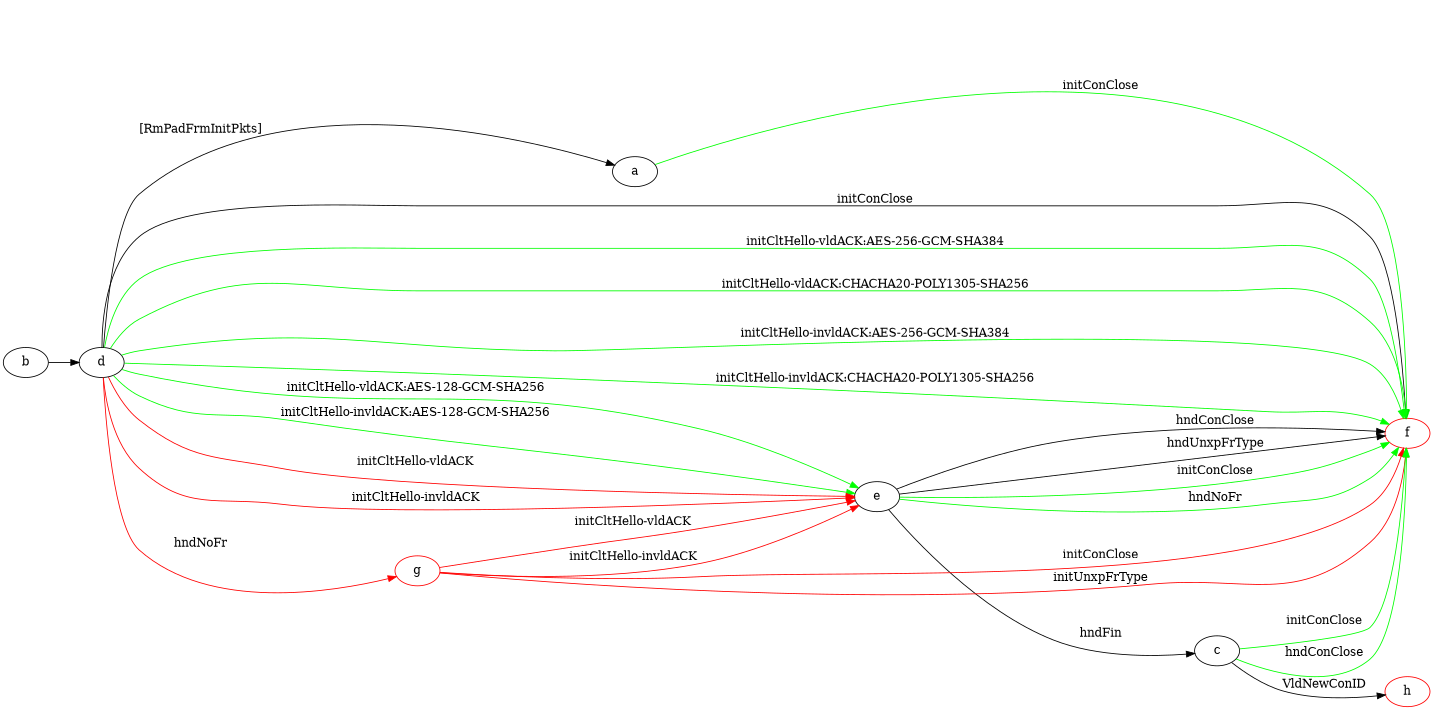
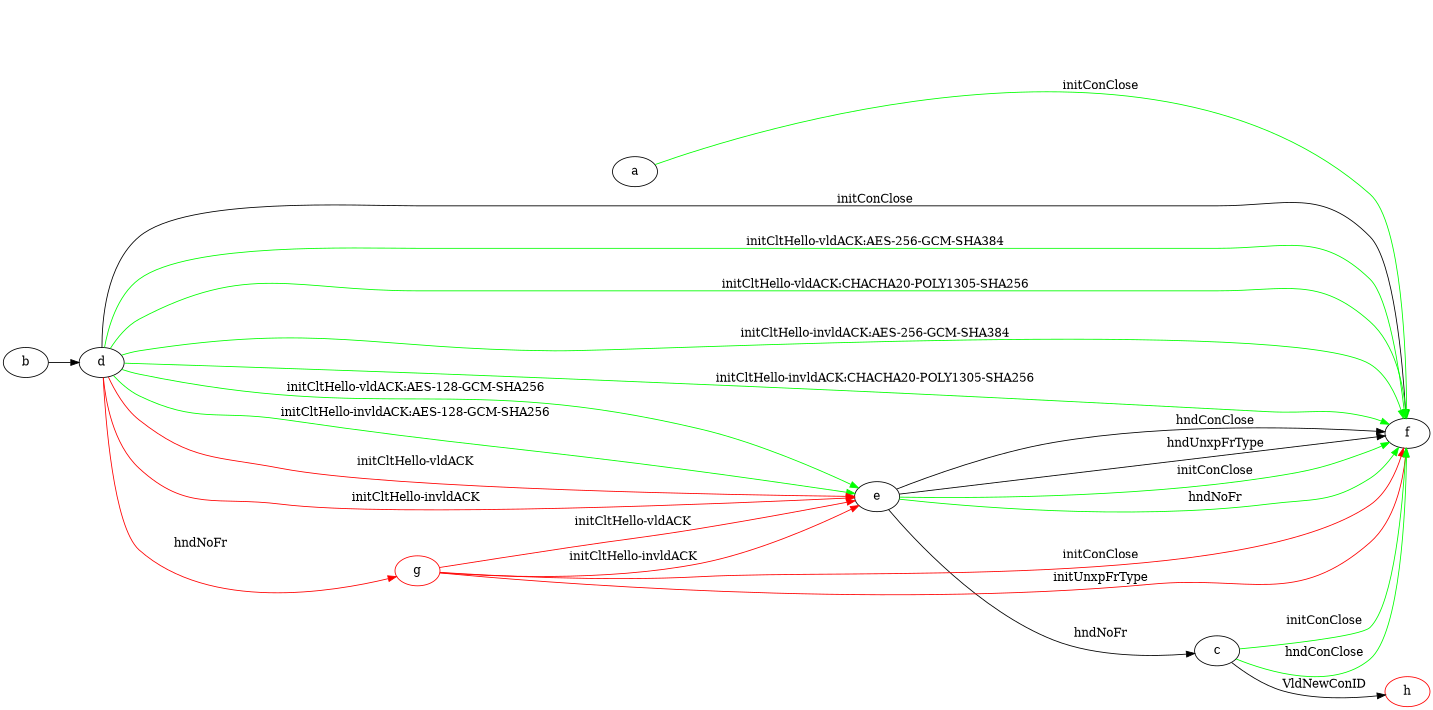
edge "d" -> "a": removed, label "[RmPadFrmInitPkts]"
node "f": color red -> black
edge "e" -> "c": label "hndFin " -> "hndNoFr "
